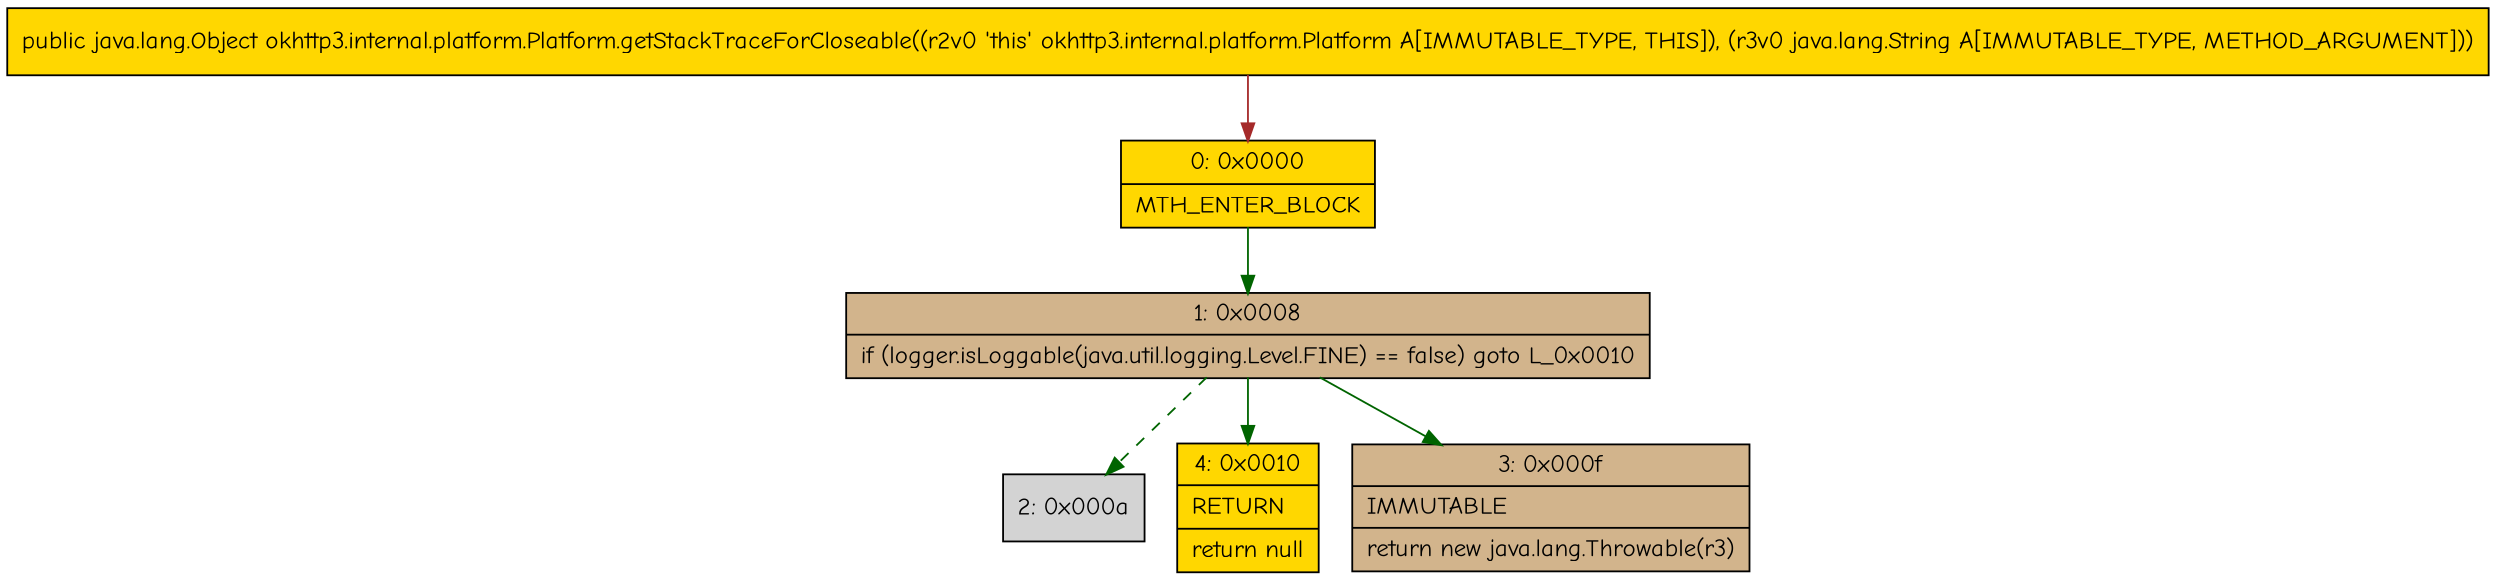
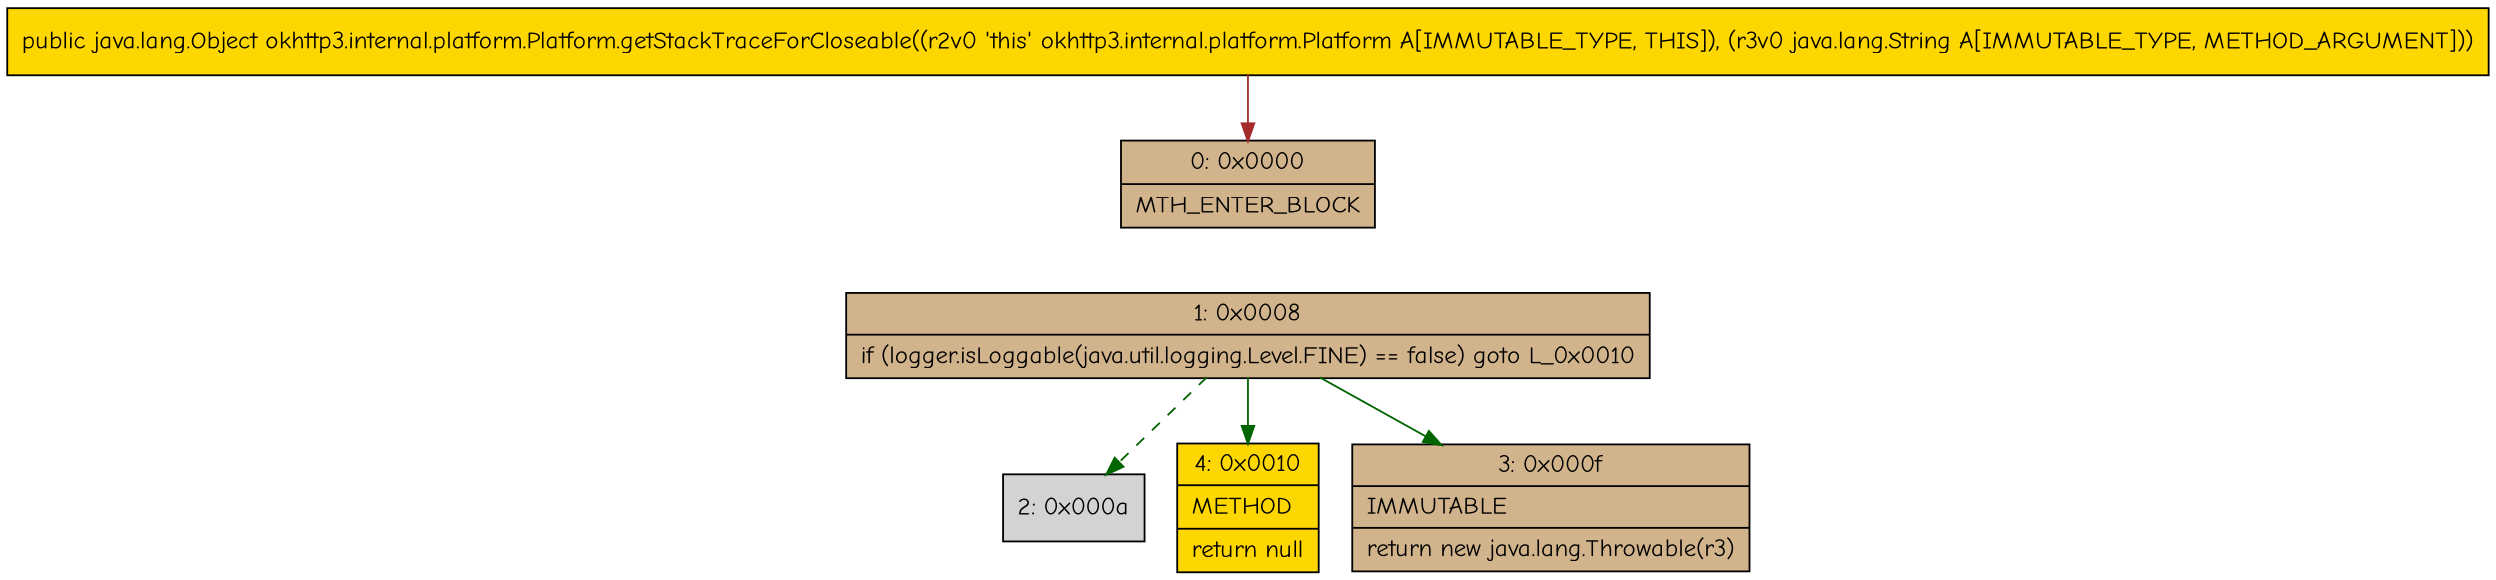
node "0: 0x0000": fillcolor gold -> tan
edge "0: 0x0000" -> "1: 0x0008": removed
node "4: 0x0010": text "RETURN" -> "METHOD"
